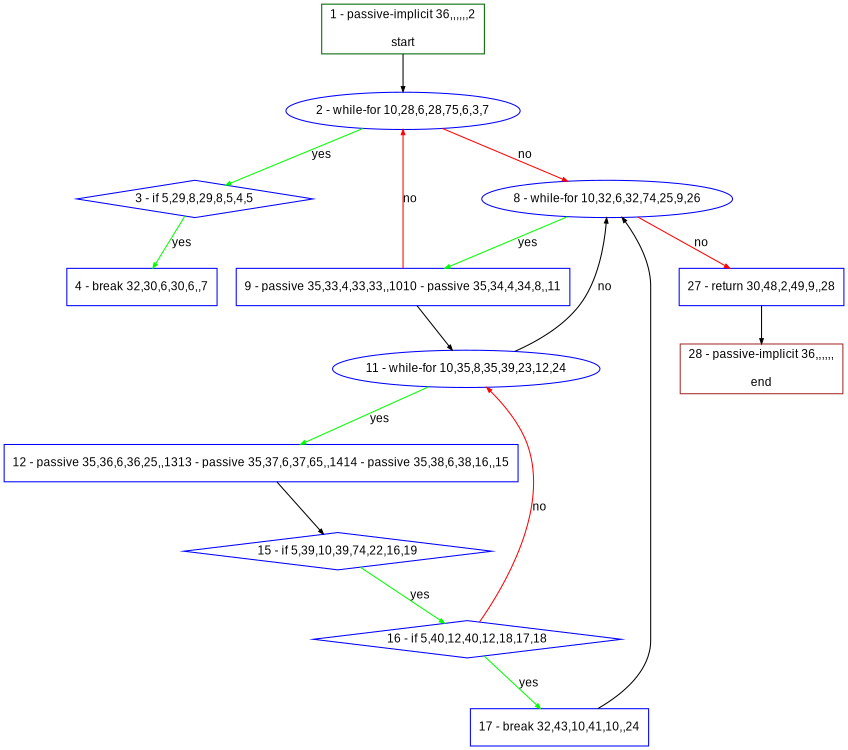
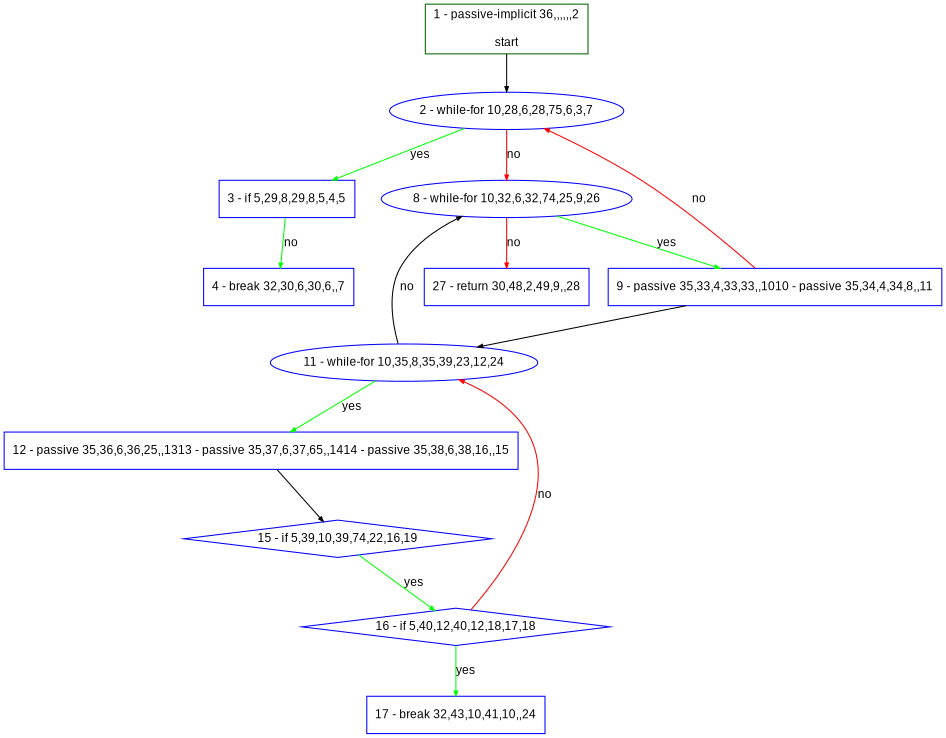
node "3 - if 5,29,8,29,8,5,4,5": shape diamond -> box
edge "3 - if 5,29,8,29,8,5,4,5" -> "4 - break 32,30,6,30,6,,7": label "yes" -> "no"
node "28 - passive-implicit 36,,,,,, end": removed
edge "17 - break 32,43,10,41,10,,24" -> "8 - while-for 10,32,6,32,74,25,9,26": removed
